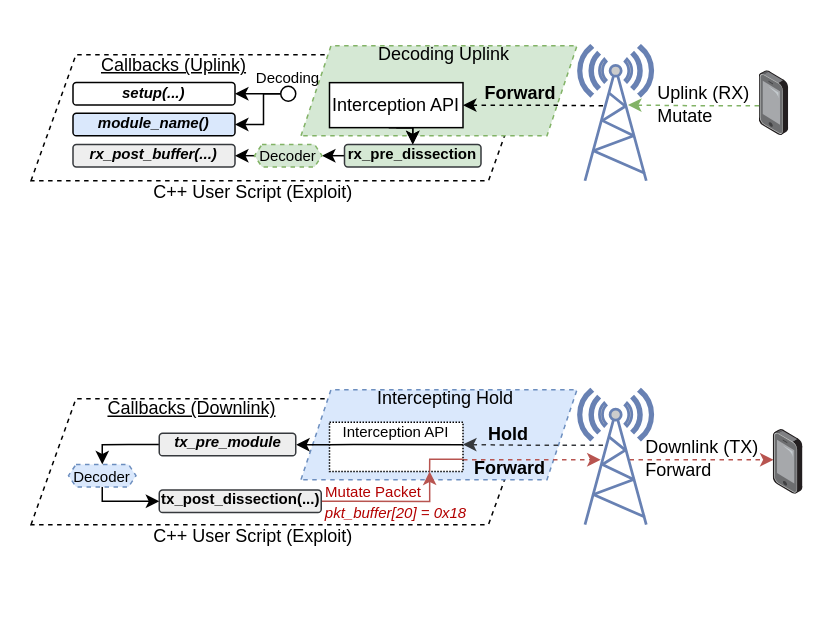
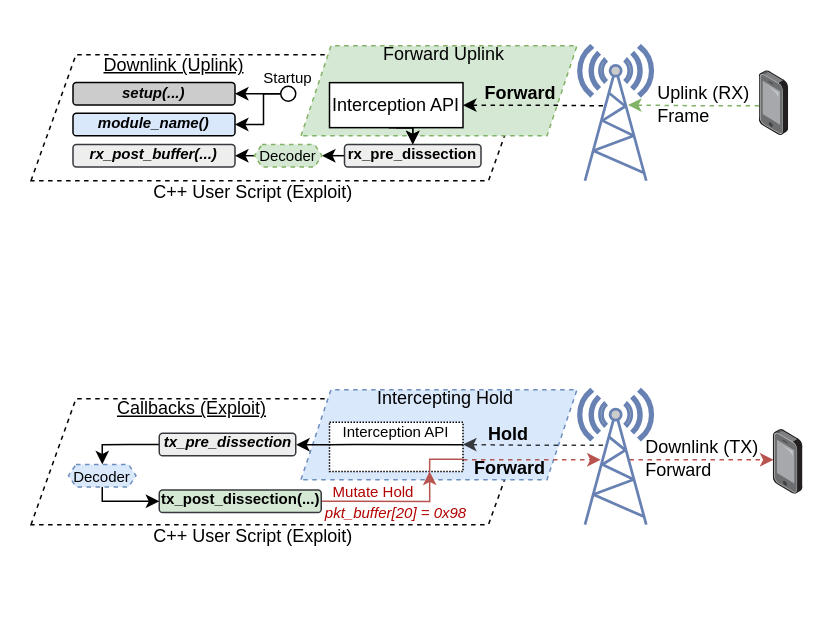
node "Decoding Uplink": label "Decoding Uplink" -> "Forward Uplink"
node "Callbacks (Uplink)": label "Callbacks (Uplink)" -> "Downlink (Uplink)"
node "Decoding": label "Decoding" -> "Startup"
node "setup(...)": fillcolor #ffffff -> #cccccc
node "Uplink (RX) Mutate": label "Uplink (RX) Mutate" -> "Uplink (RX) Frame"
node "rx_pre_dissection": fillcolor #d5e8d4 -> #eeeeee
node "Callbacks (Downlink)": label "Callbacks (Downlink)" -> "Callbacks (Exploit)"
node "tx_pre_module": label "tx_pre_module" -> "tx_pre_dissection"
node "Mutate Packet": label "Mutate Packet" -> "Mutate Hold"
node "tx_post_dissection(...)": fillcolor #eeeeee -> #d5e8d4
node "pkt_buffer[20] = 0x18": label "pkt_buffer[20] = 0x18" -> "pkt_buffer[20] = 0x98"
